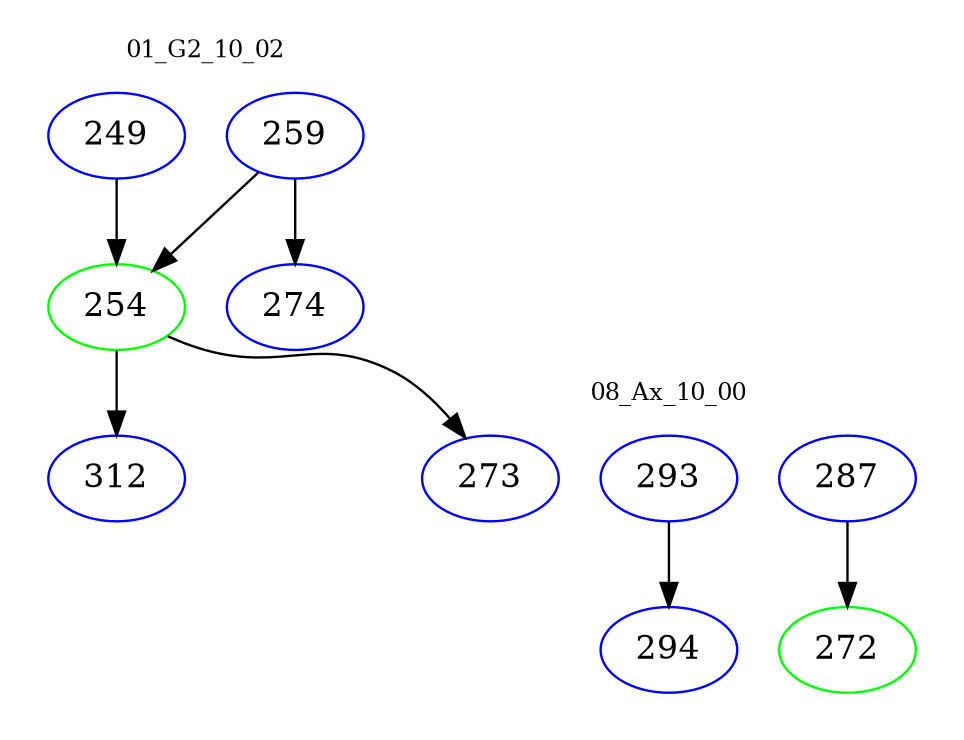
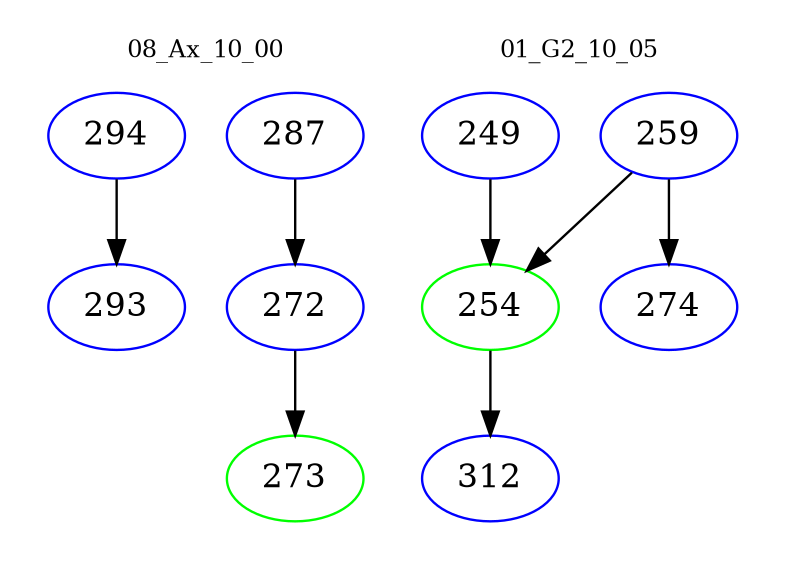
cluster "01_G2_10_02": label "01_G2_10_02" -> "01_G2_10_05"
edge "254" -> "273": now "272" -> "273"
node "273": color blue -> green
edge "293" -> "294": reversed
node "272": color green -> blue
